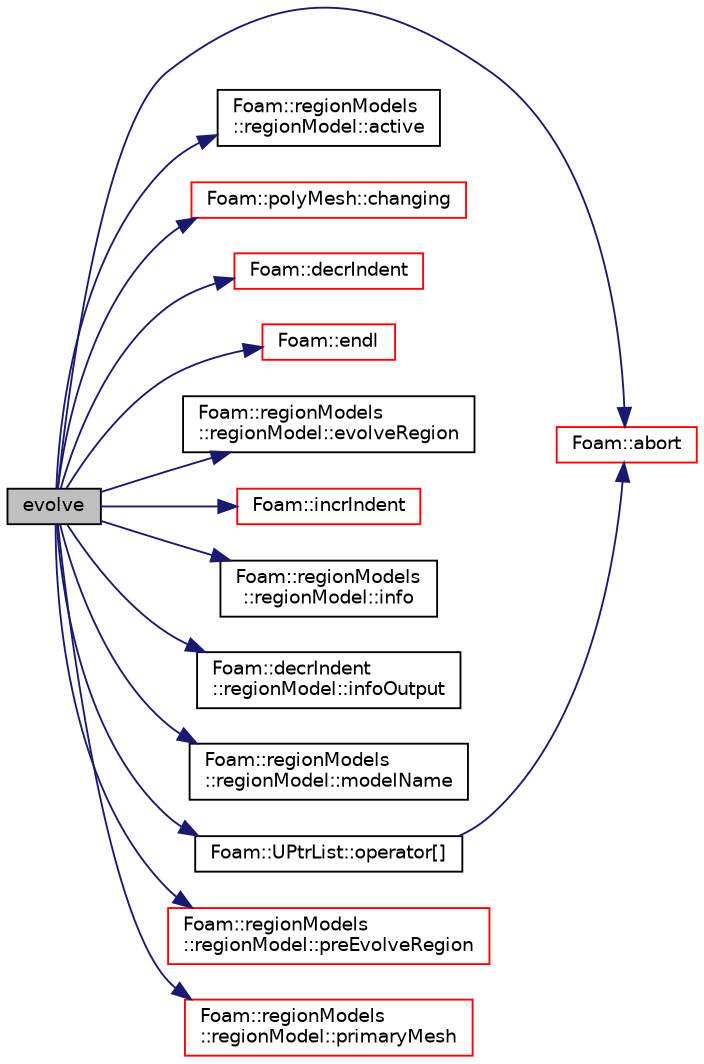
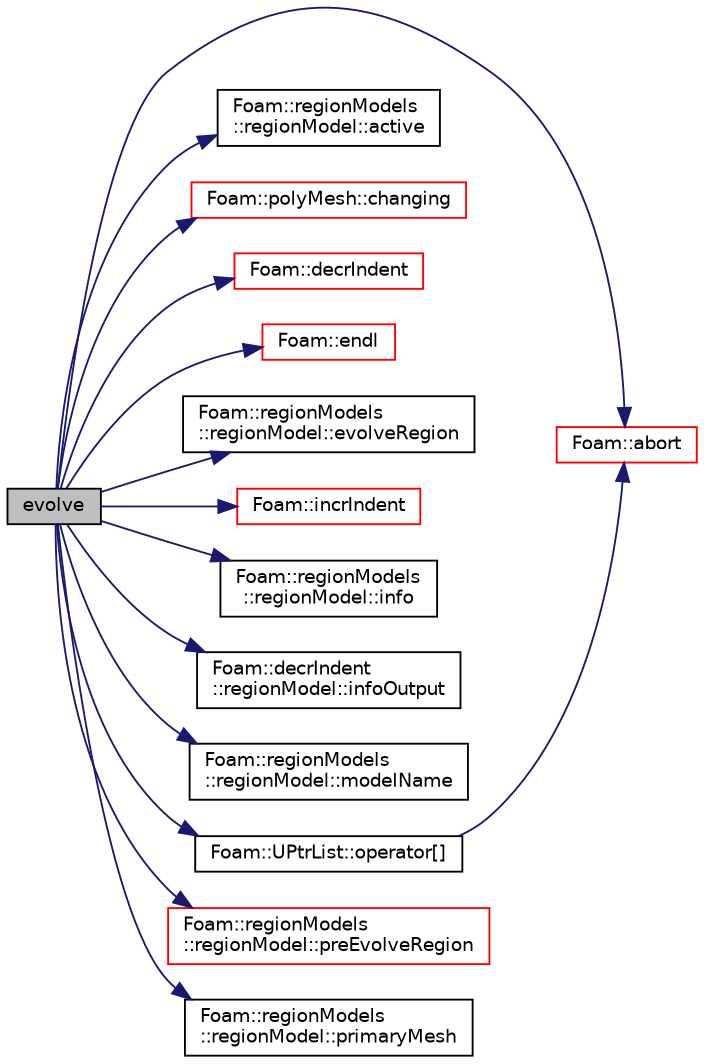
node "Foam::regionModels ::regionModel::primaryMesh": color red -> black
